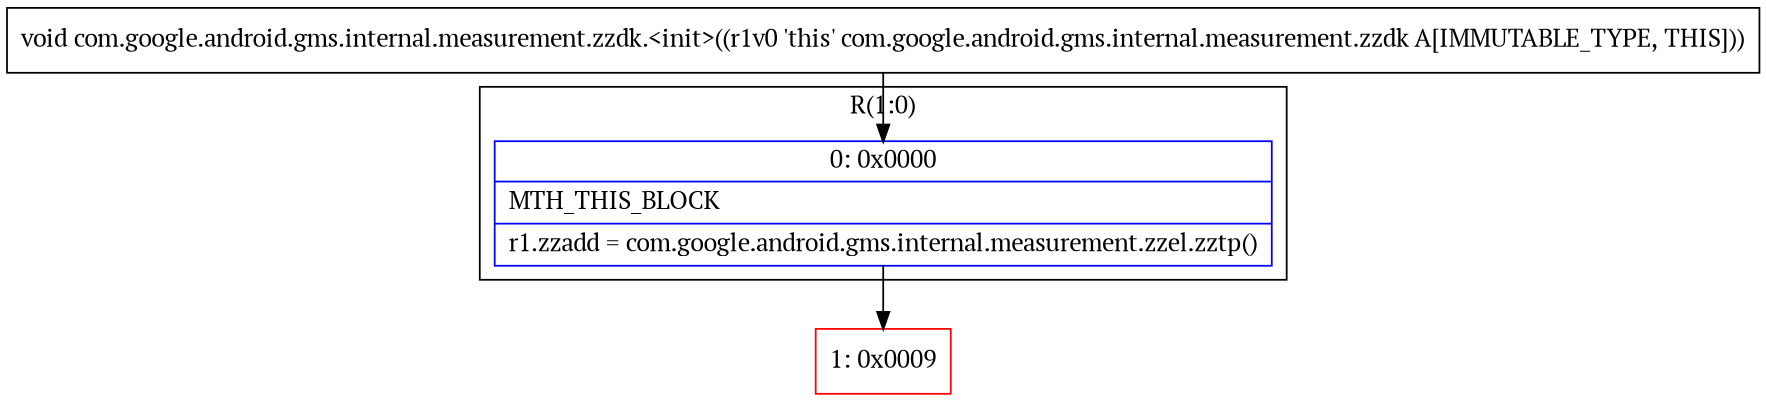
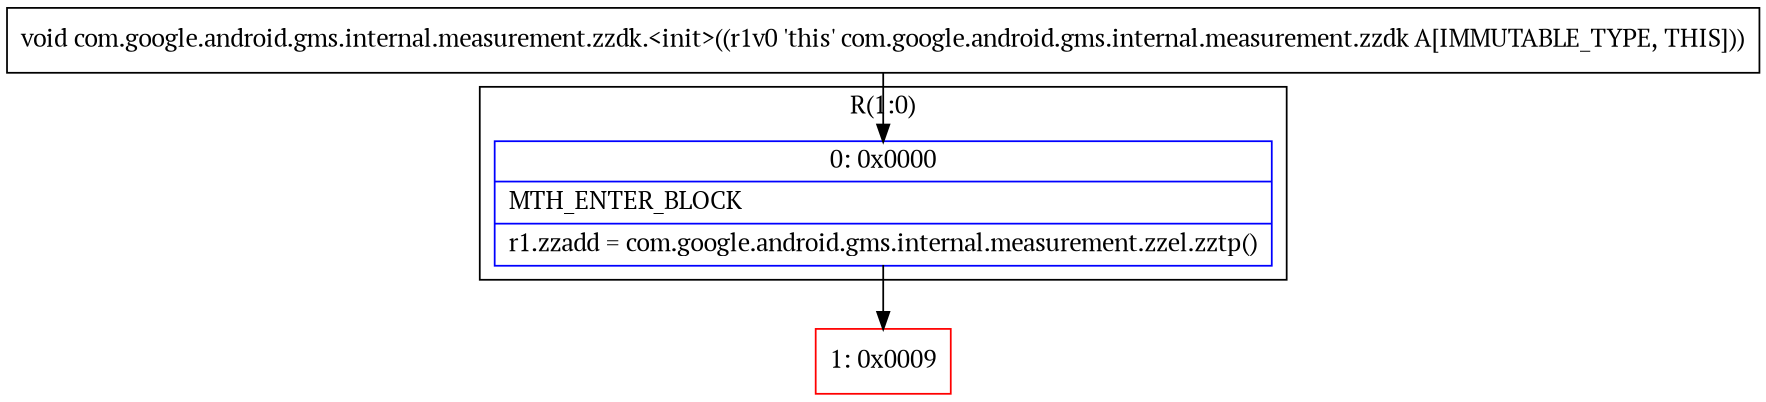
node "0: 0x0000": text "MTH_THIS_BLOCK" -> "MTH_ENTER_BLOCK"
